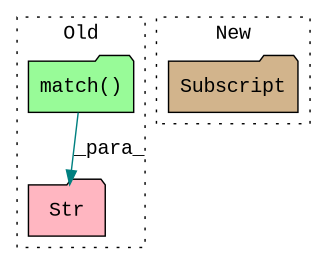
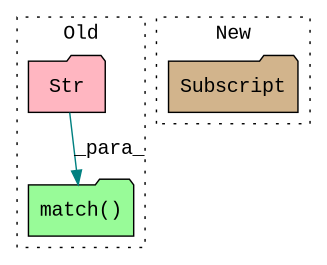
edge "match()" -> "Str": reversed
